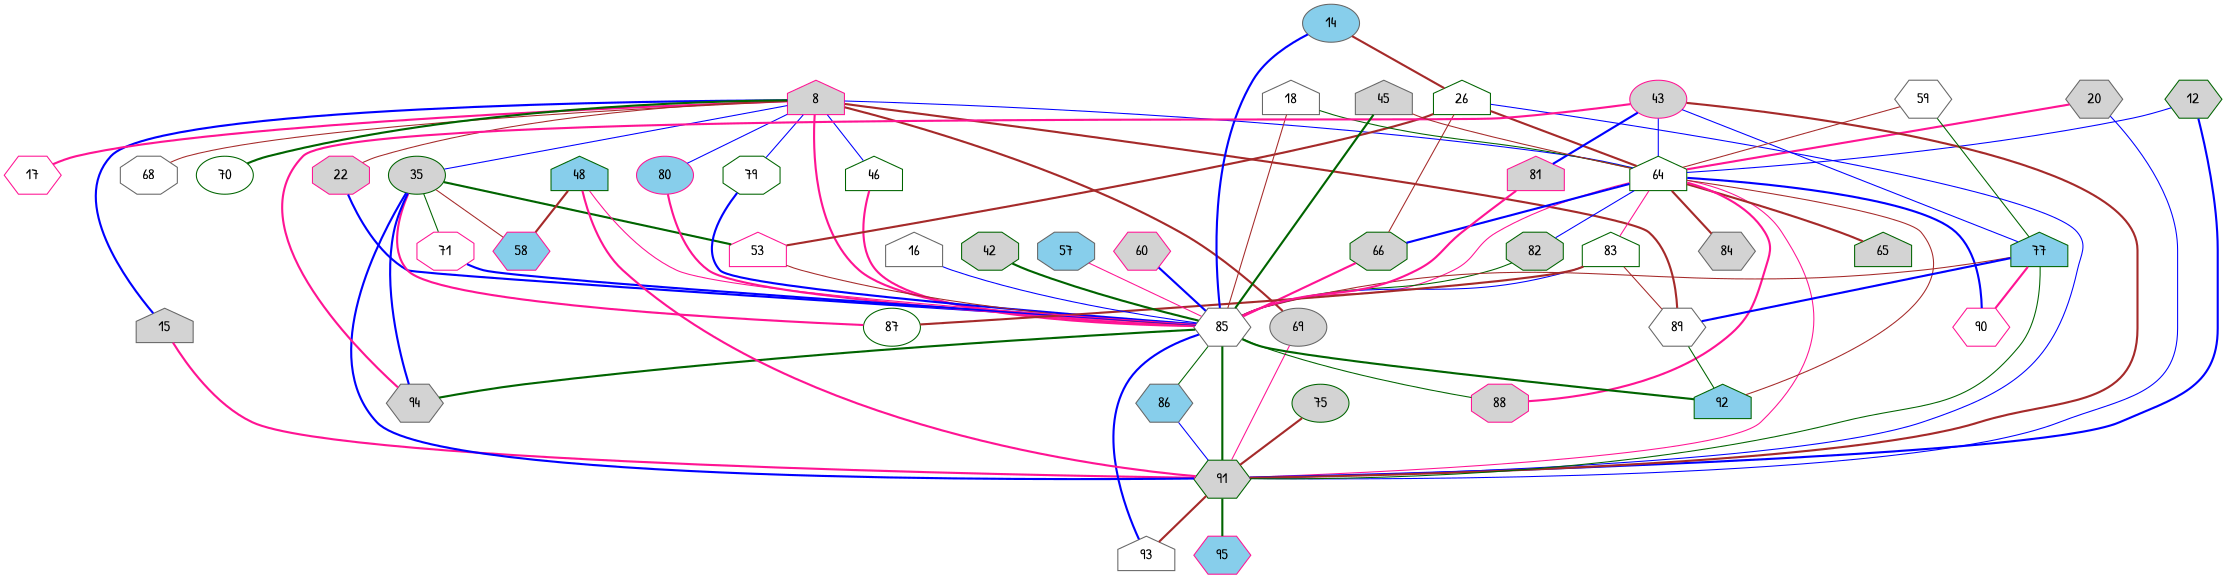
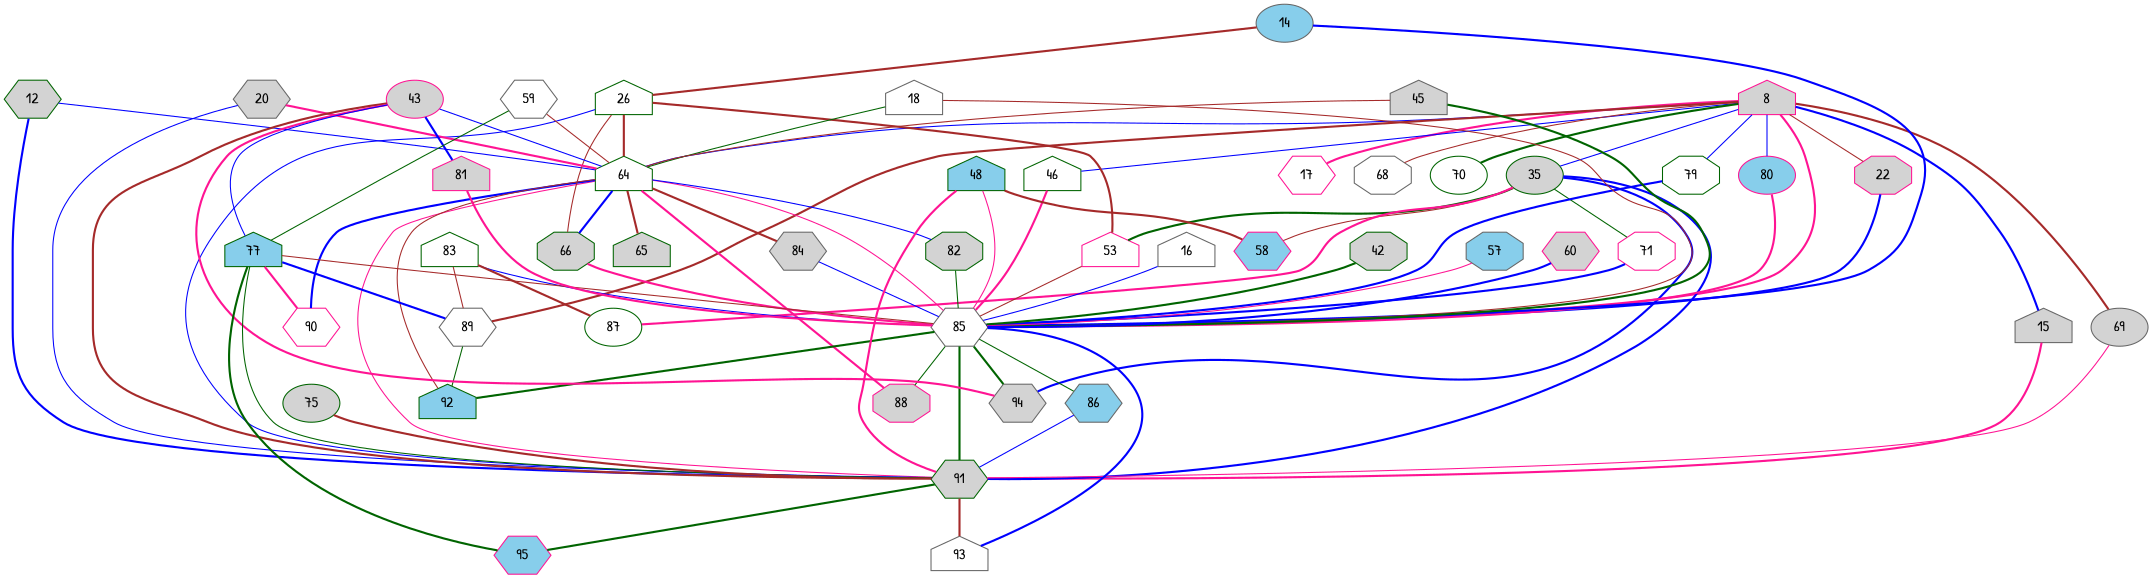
edge "64" -- "83": removed
edge "84" -- "85": added
edge "77" -- "95": added
